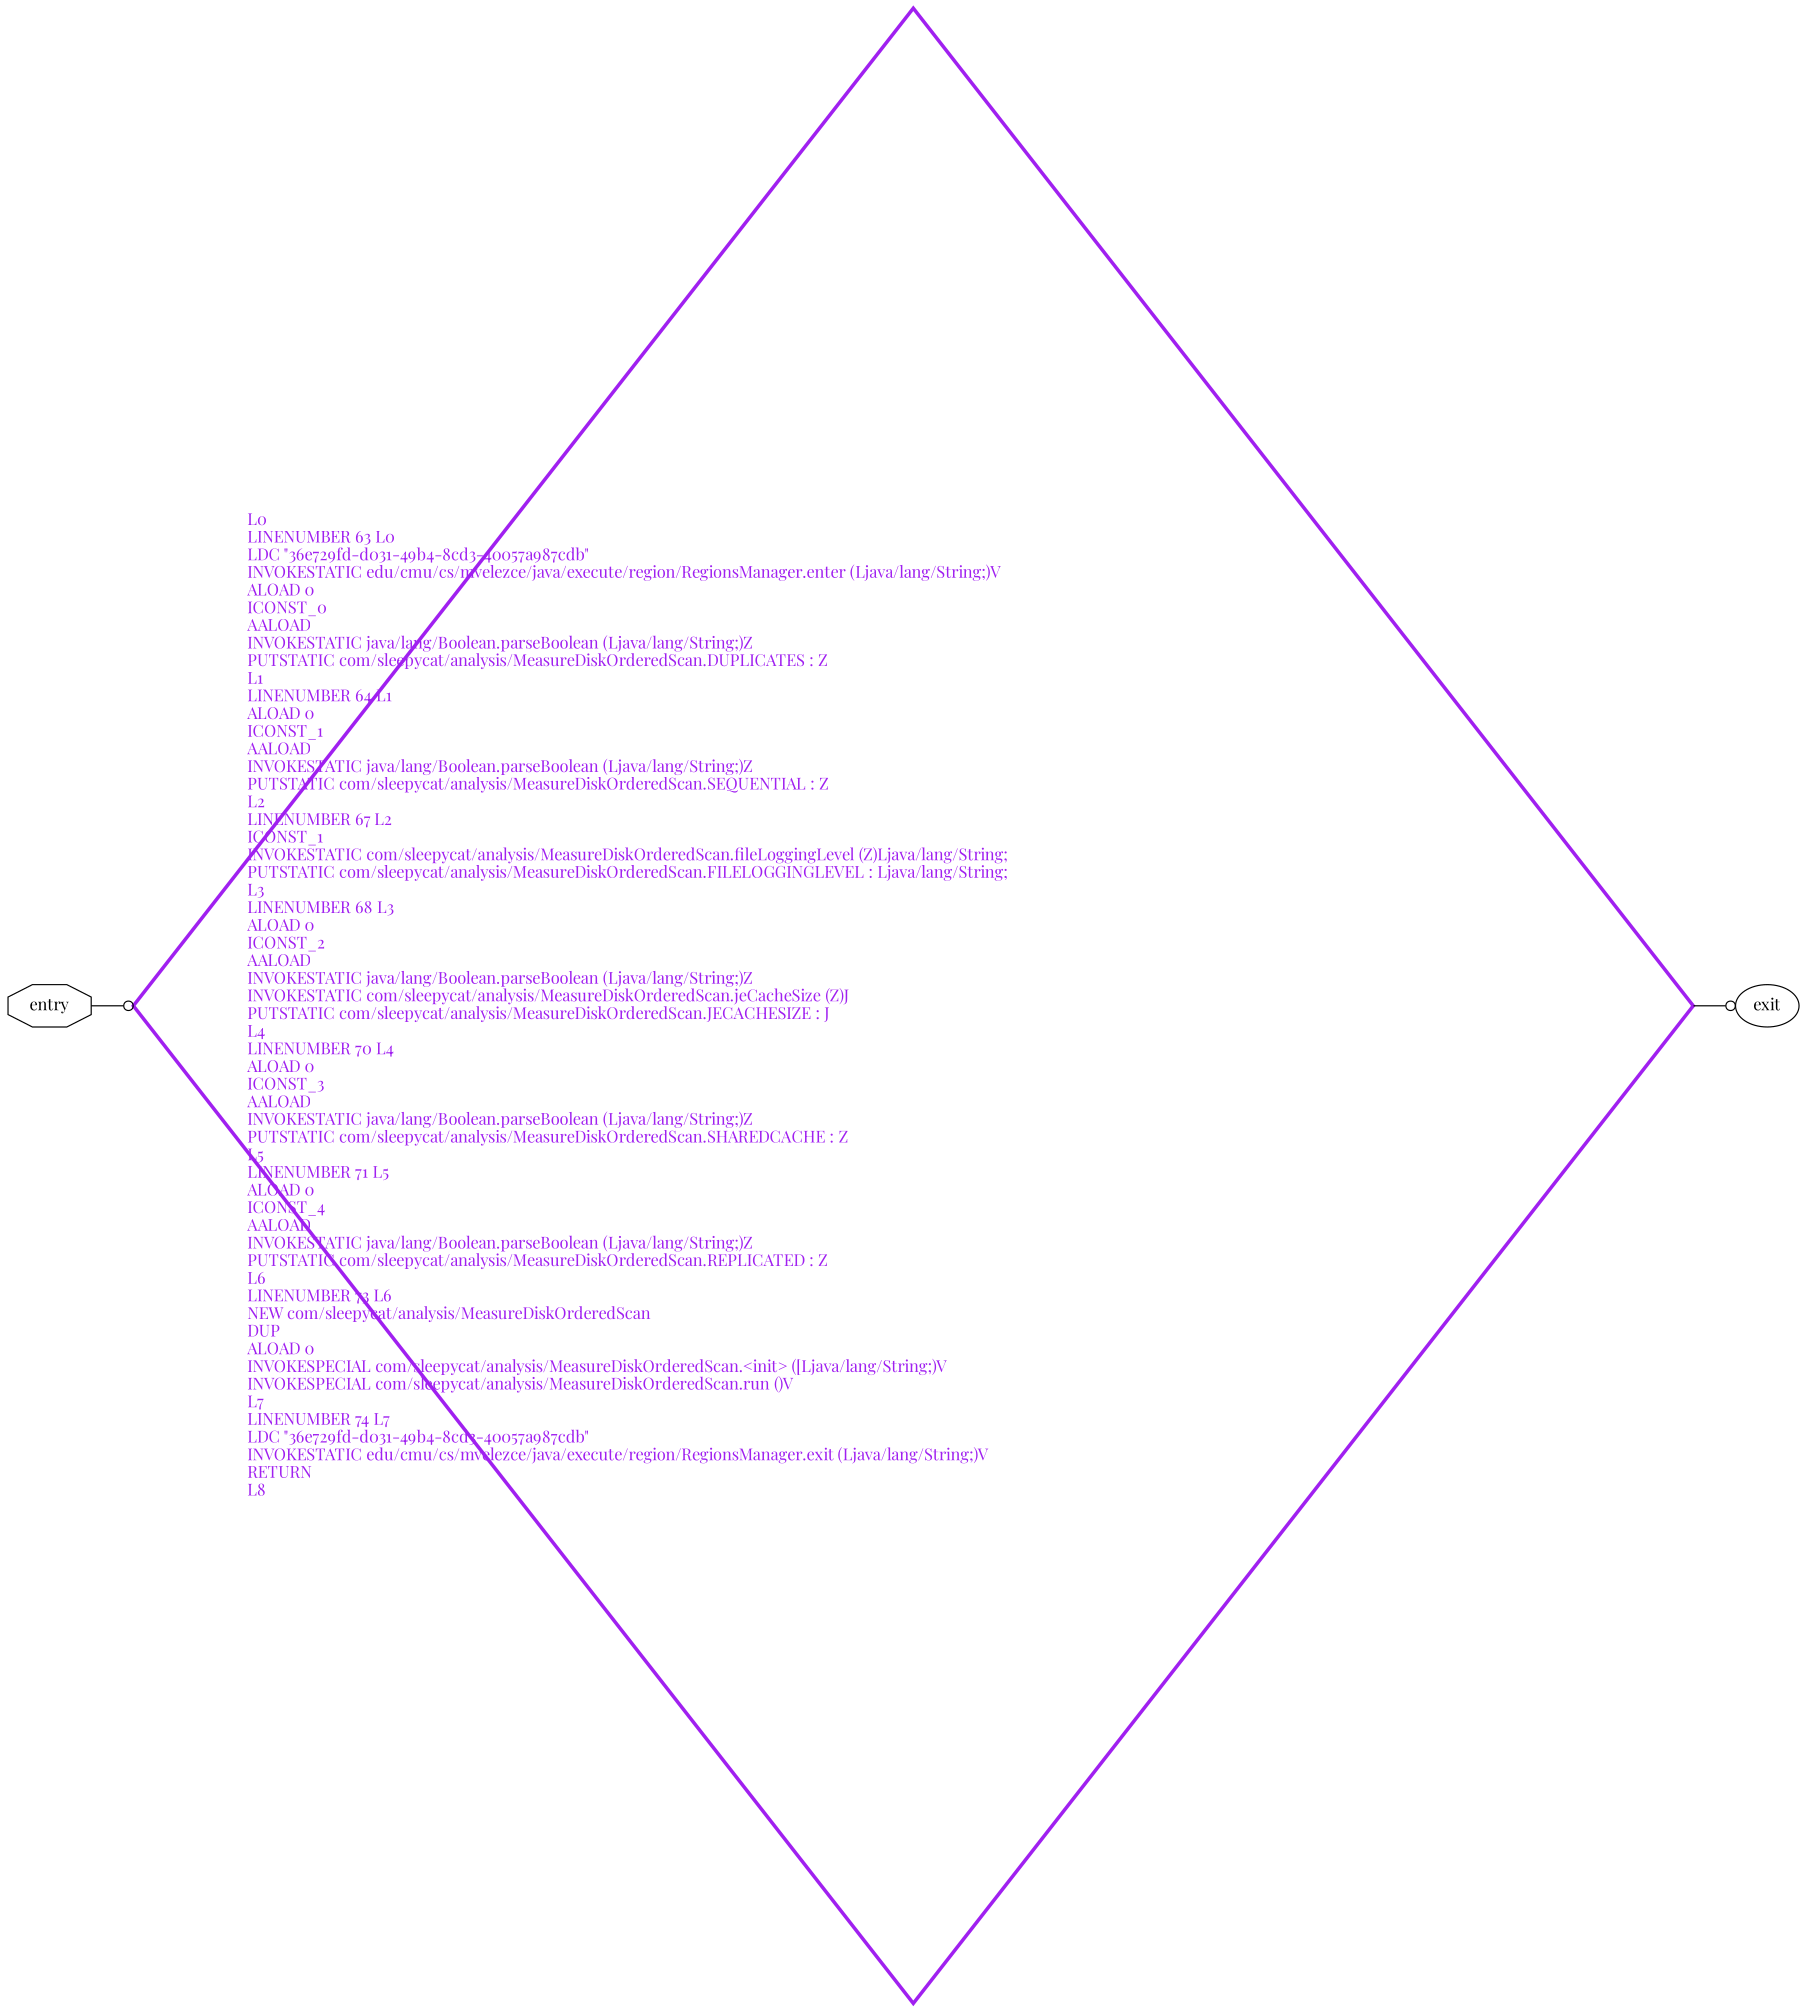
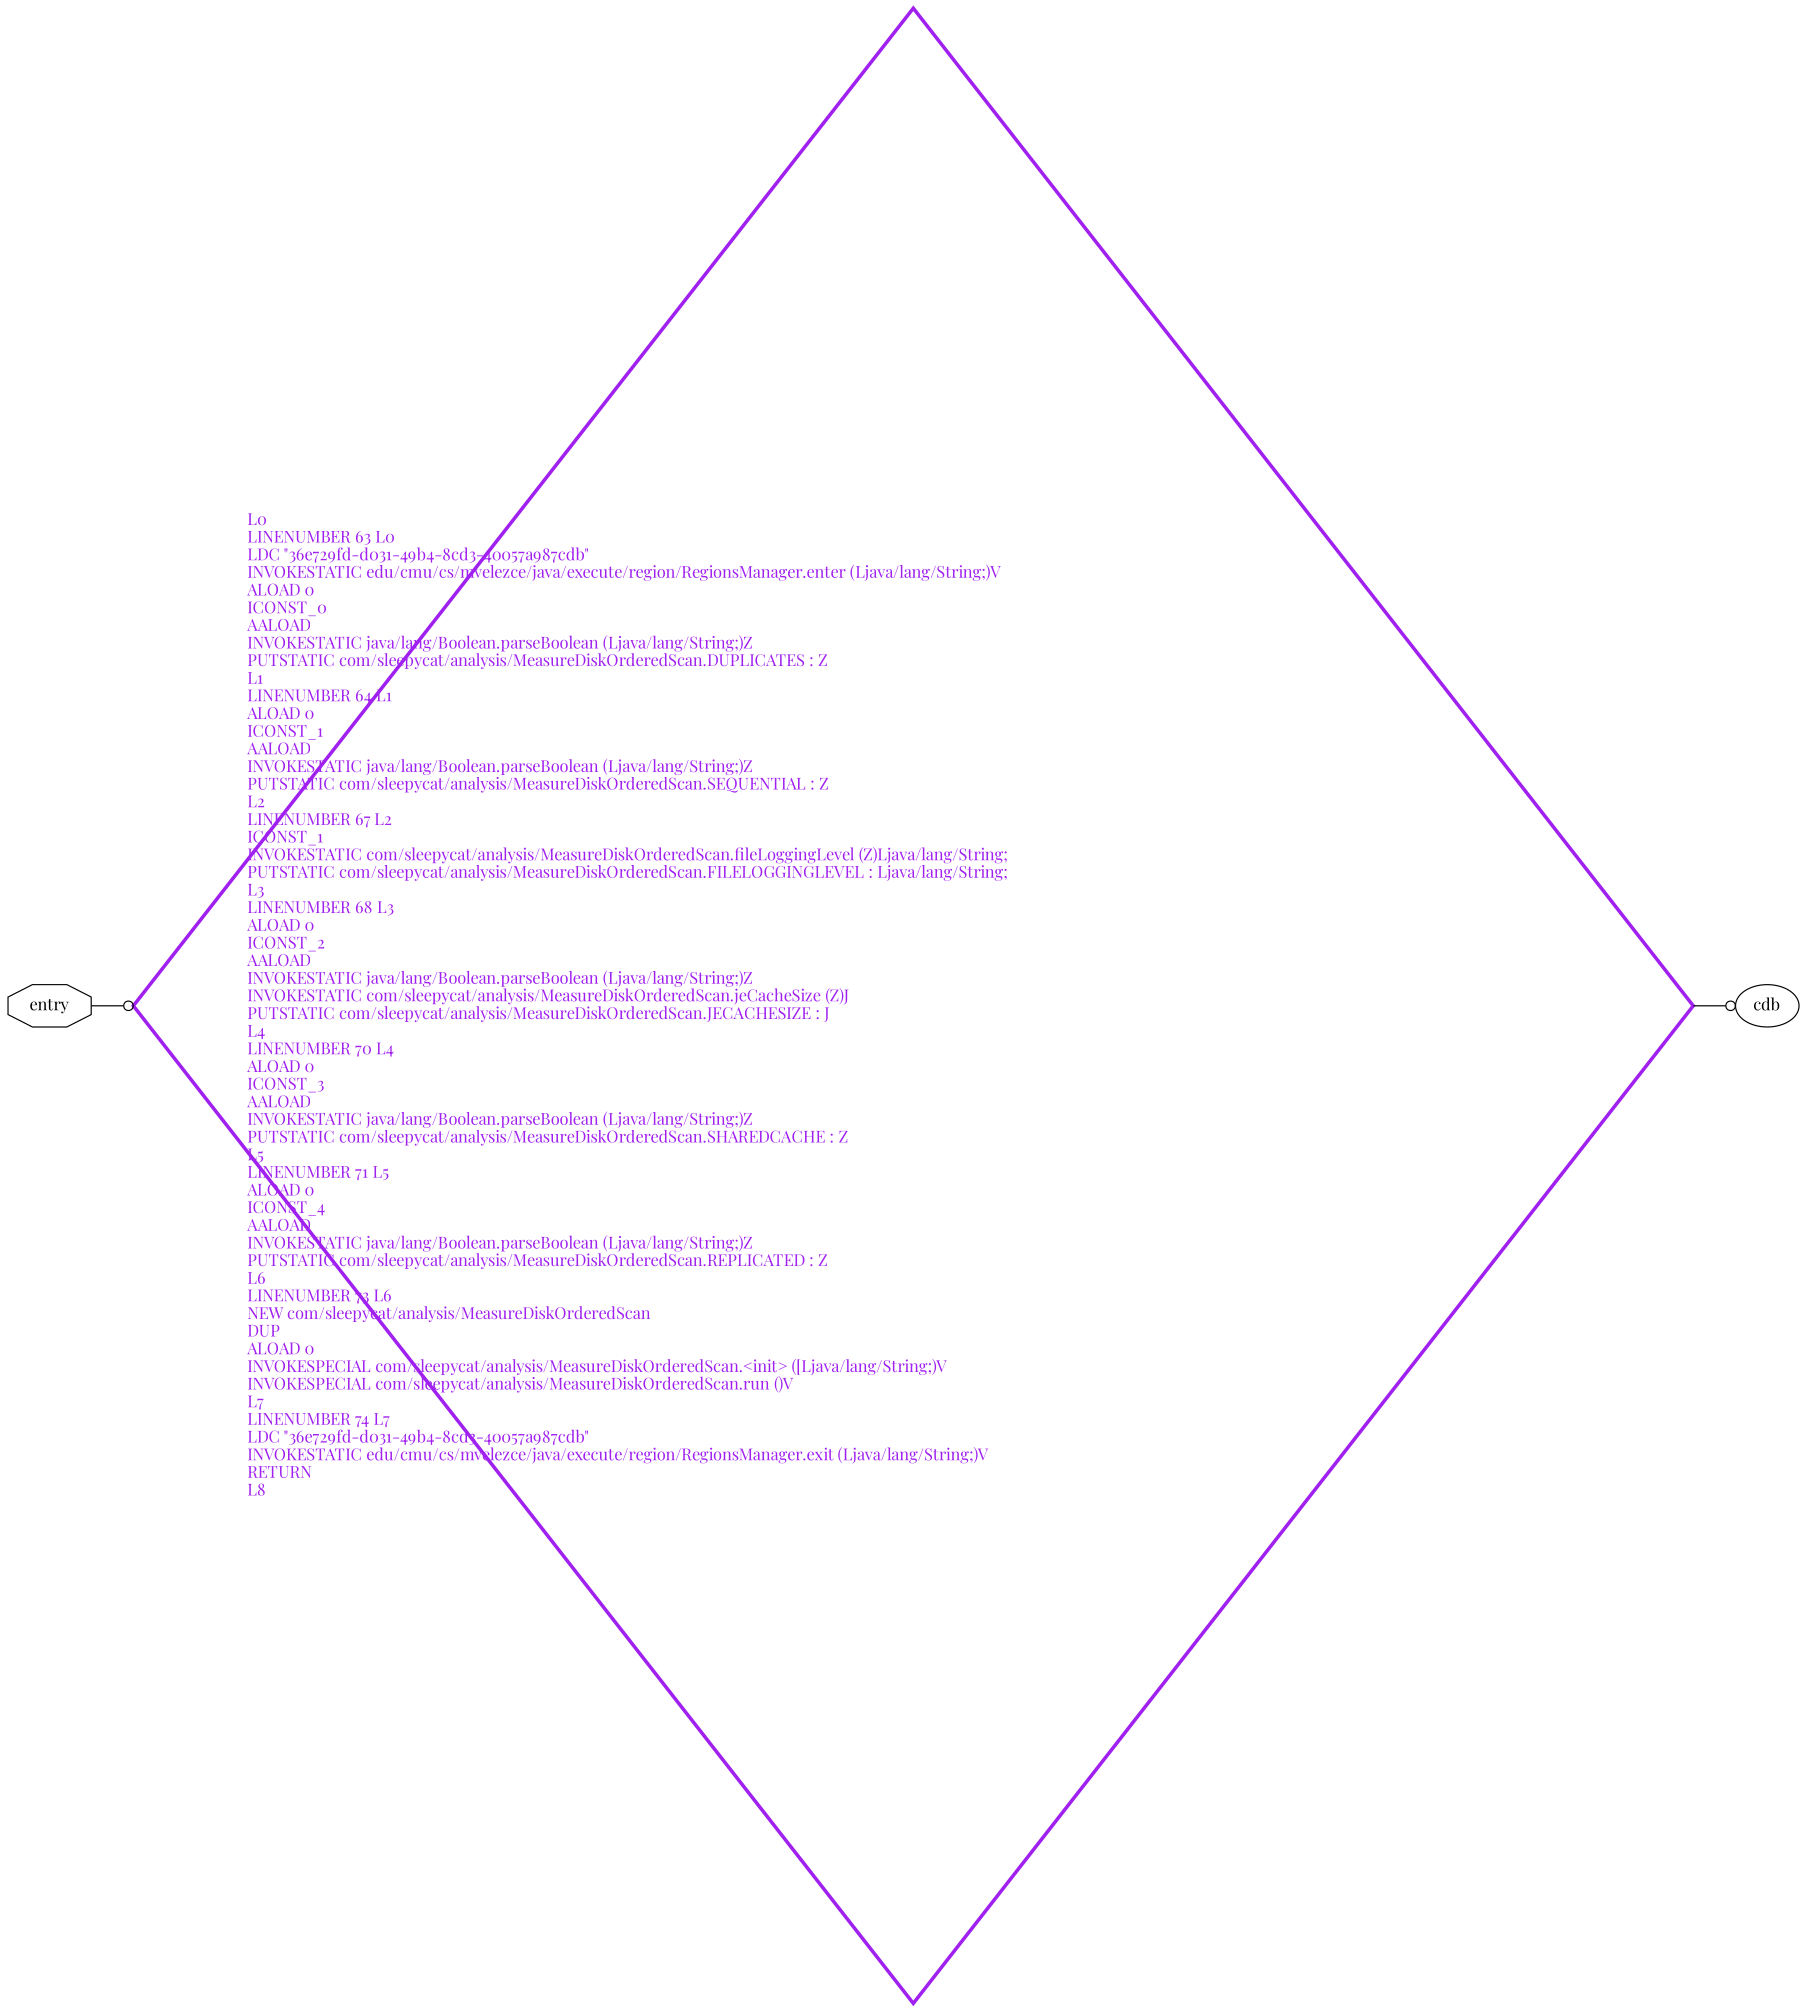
node "exit": label "exit" -> "cdb"
